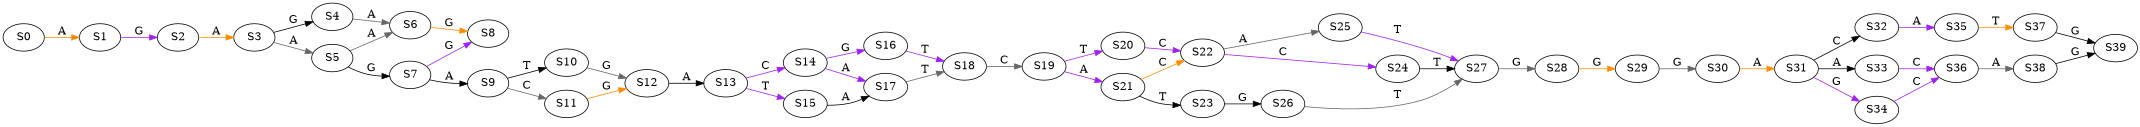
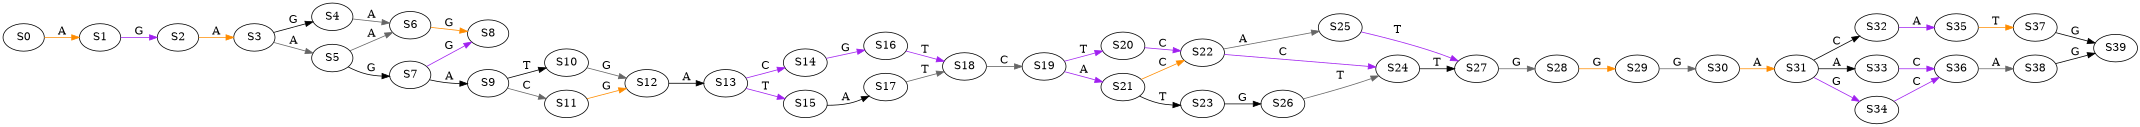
edge "S14" -> "S17": removed, label "A"
edge "S26" -> "S27": now "S26" -> "S24"
